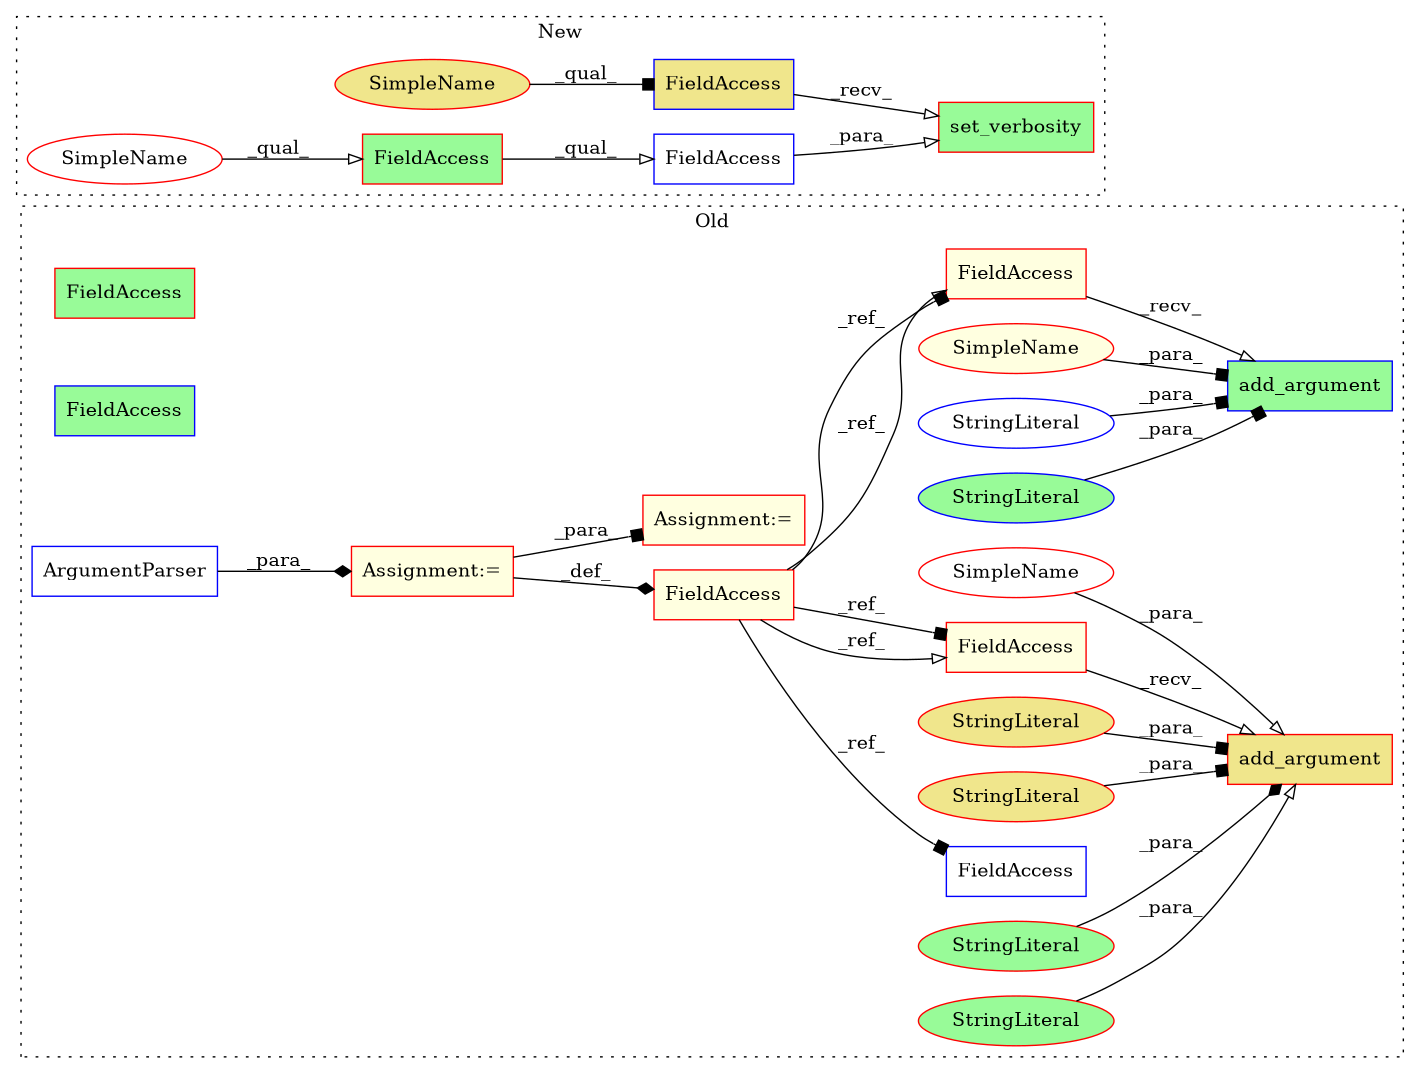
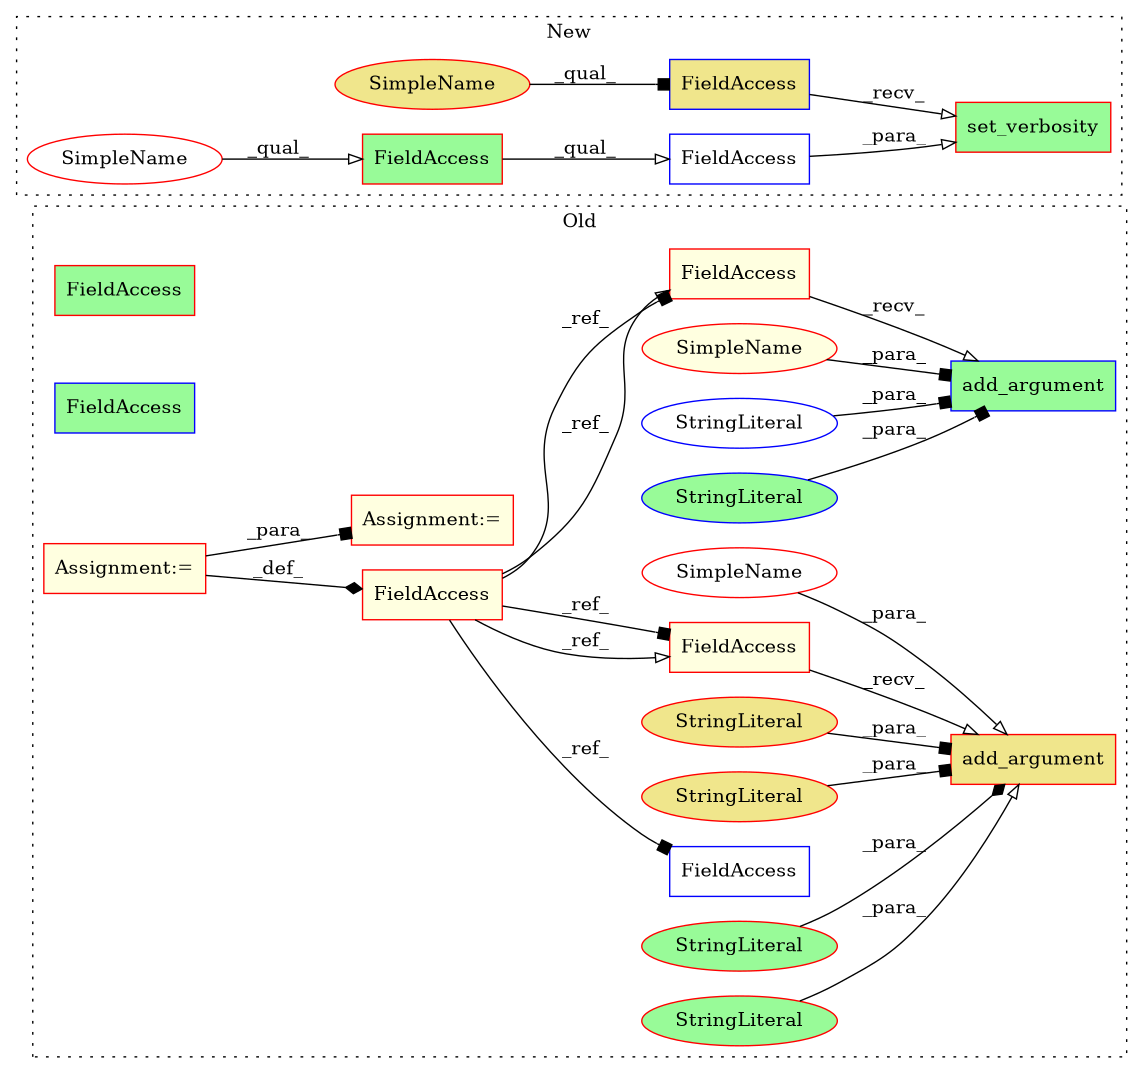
node "ArgumentParser": removed
